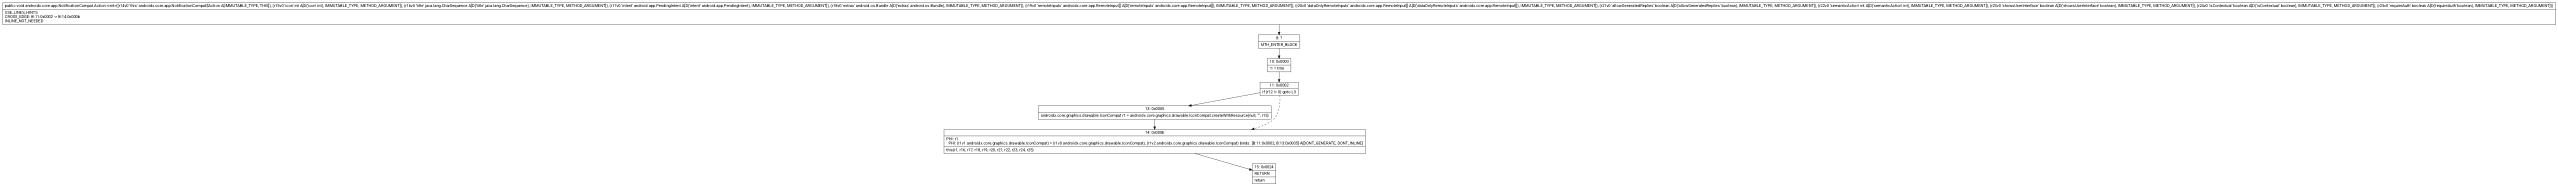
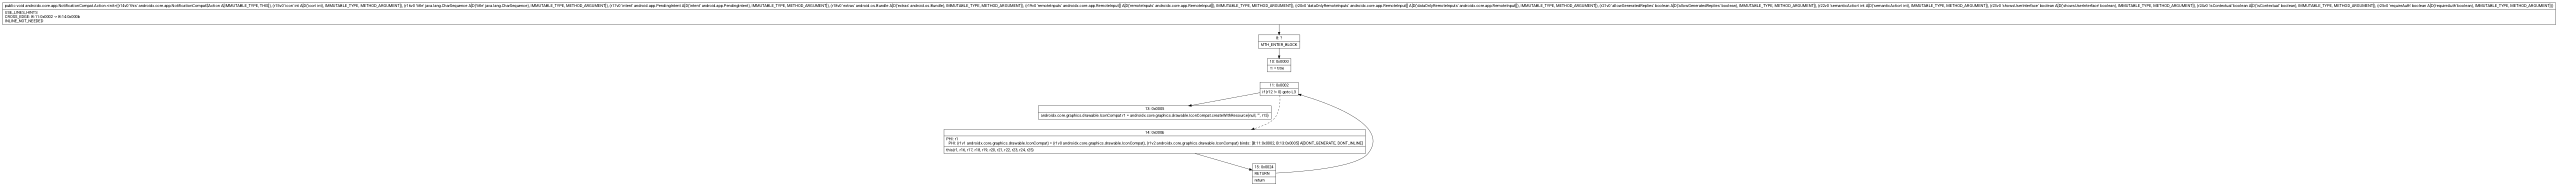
edge "10: 0x0000" -> "11: 0x0002": now "15: 0x0024" -> "11: 0x0002"
edge "13: 0x0005" -> "14: 0x000b": removed
